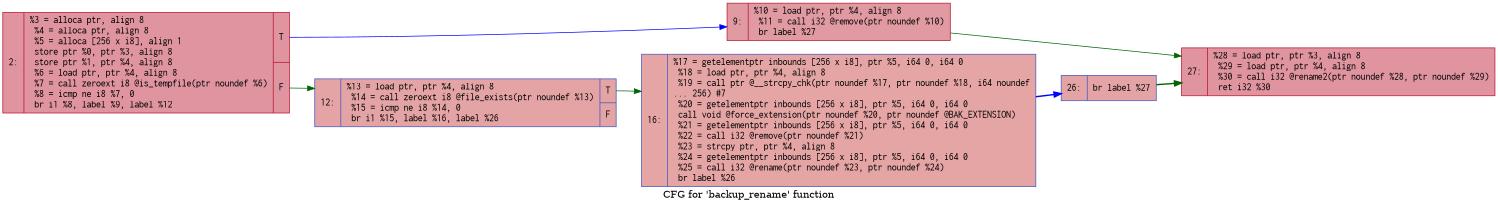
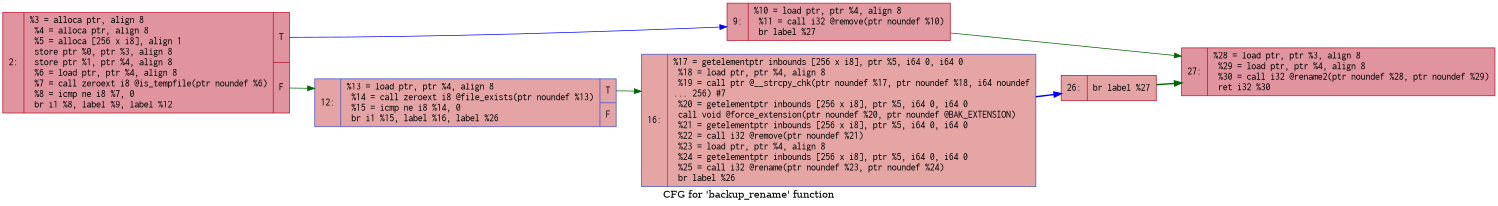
node "26:": color #3d50c3ff -> #b70d28ff
node "16:": text "%23 = strcpy ptr, ptr %4, align 8" -> "%23 = load ptr, ptr %4, align 8"
